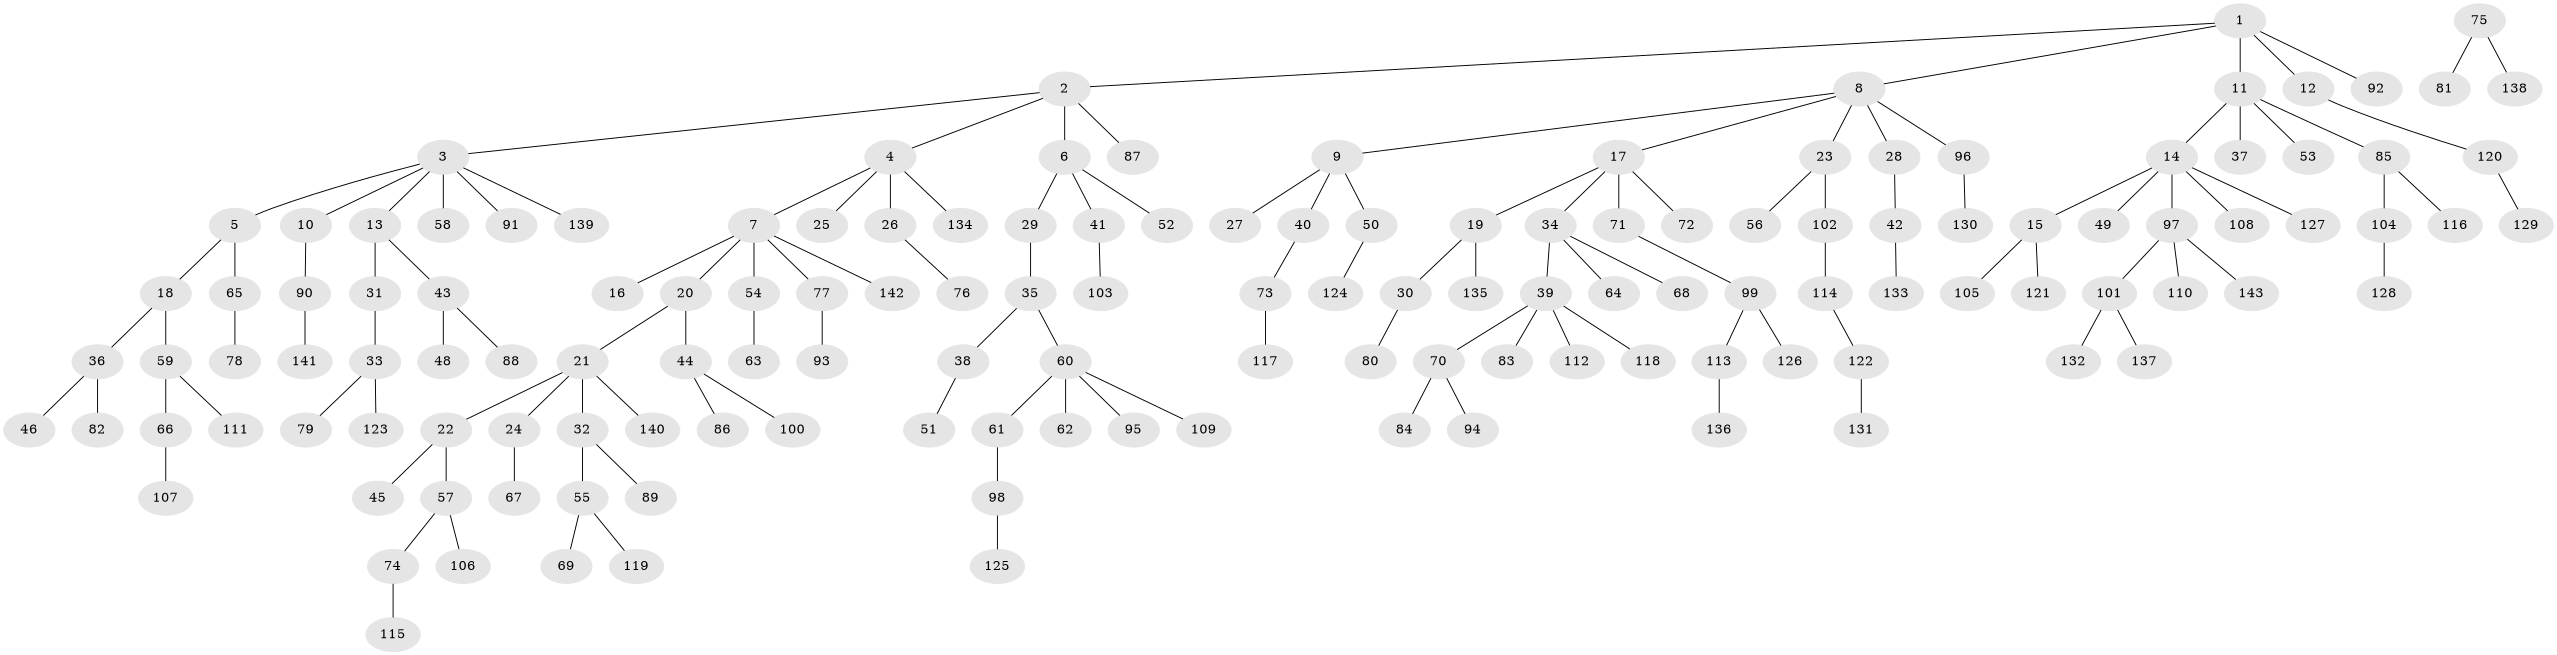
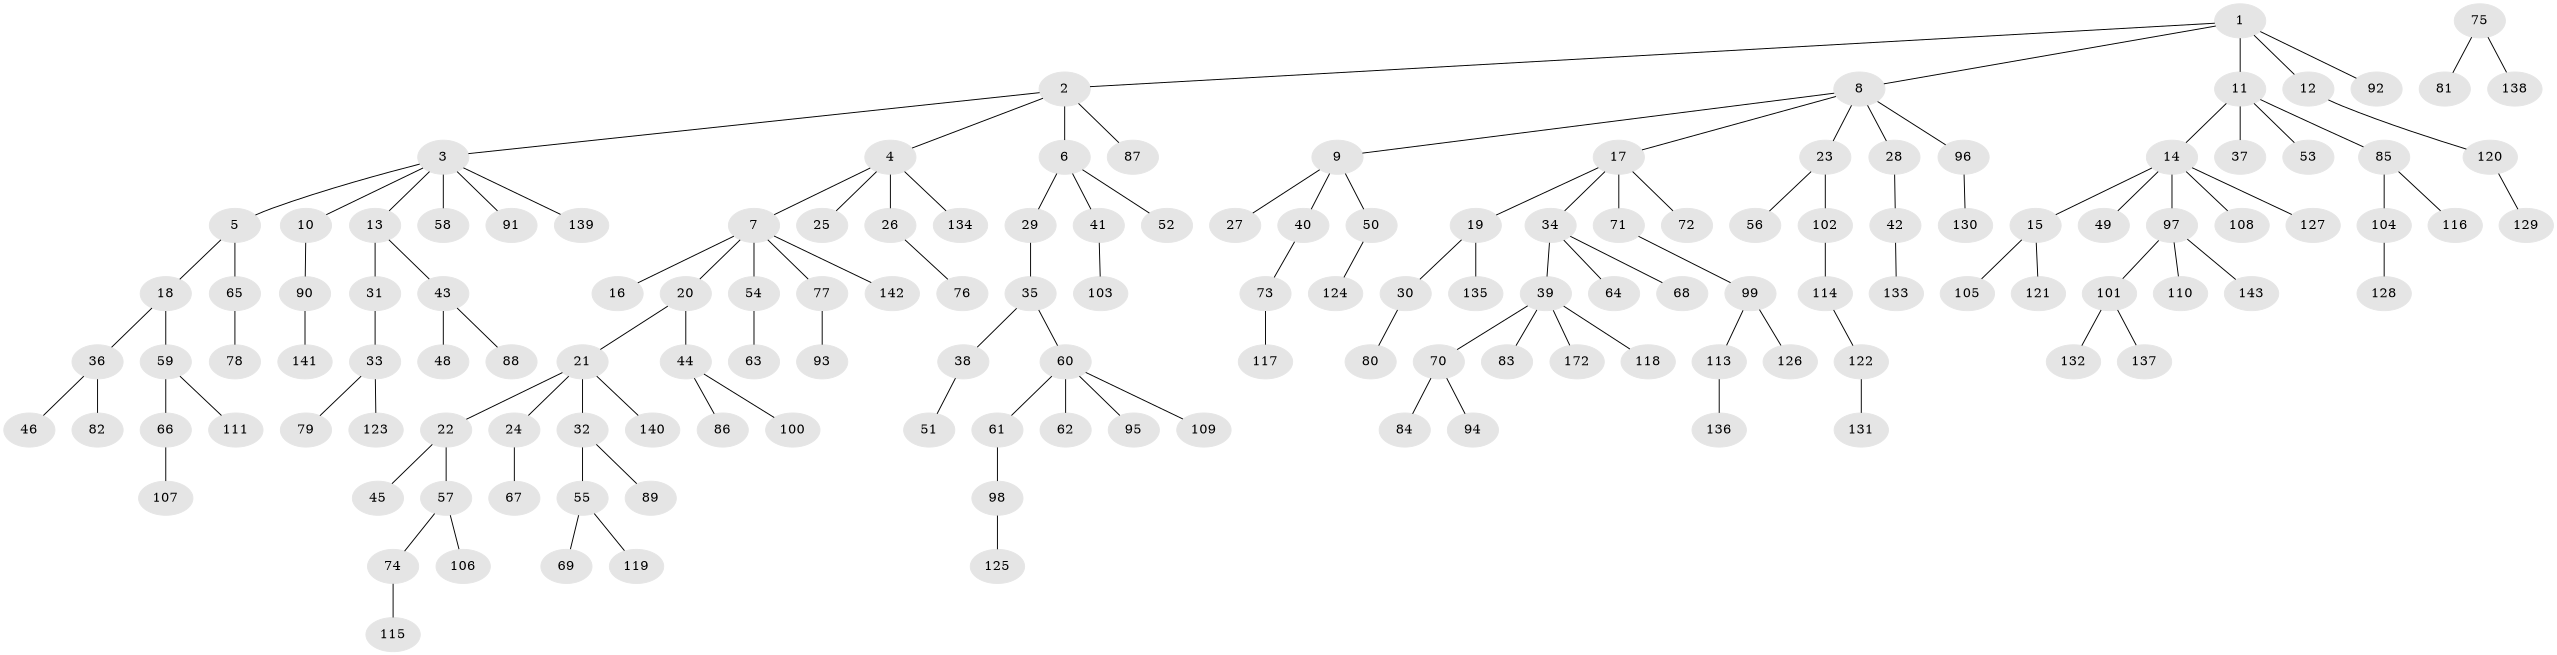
node "112": label "112" -> "172"
